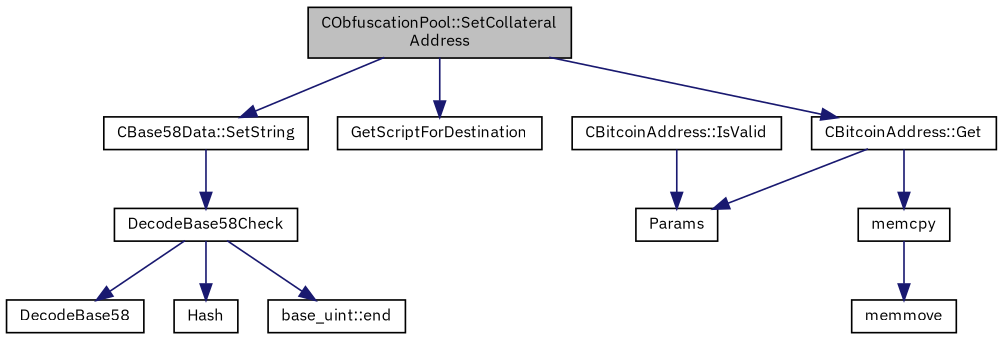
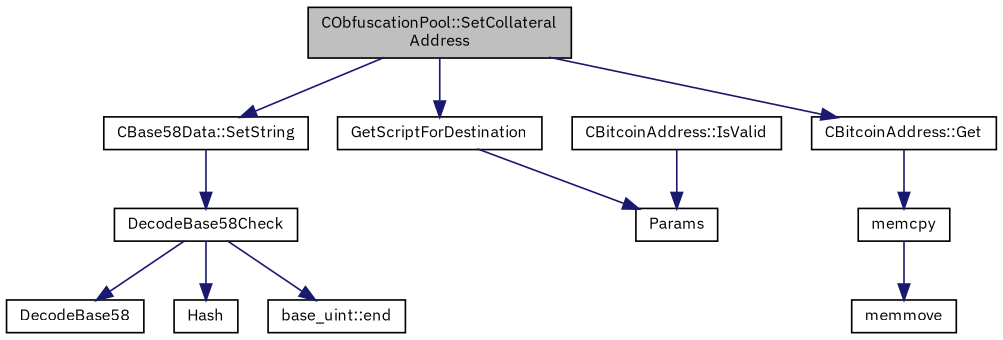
edge "CBitcoinAddress::Get" -> "Params": now "GetScriptForDestination" -> "Params"
